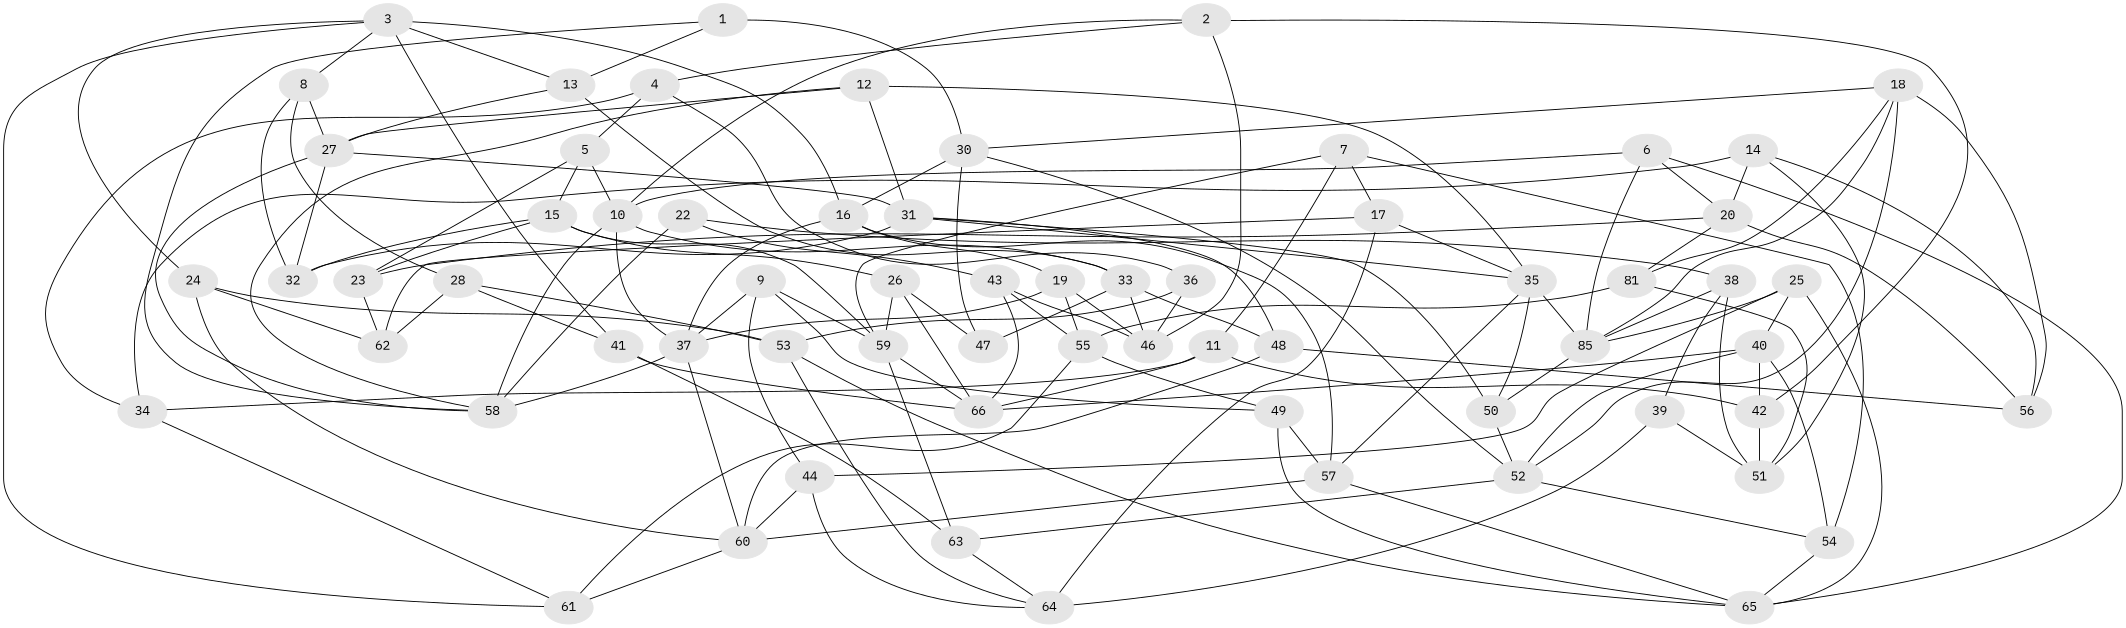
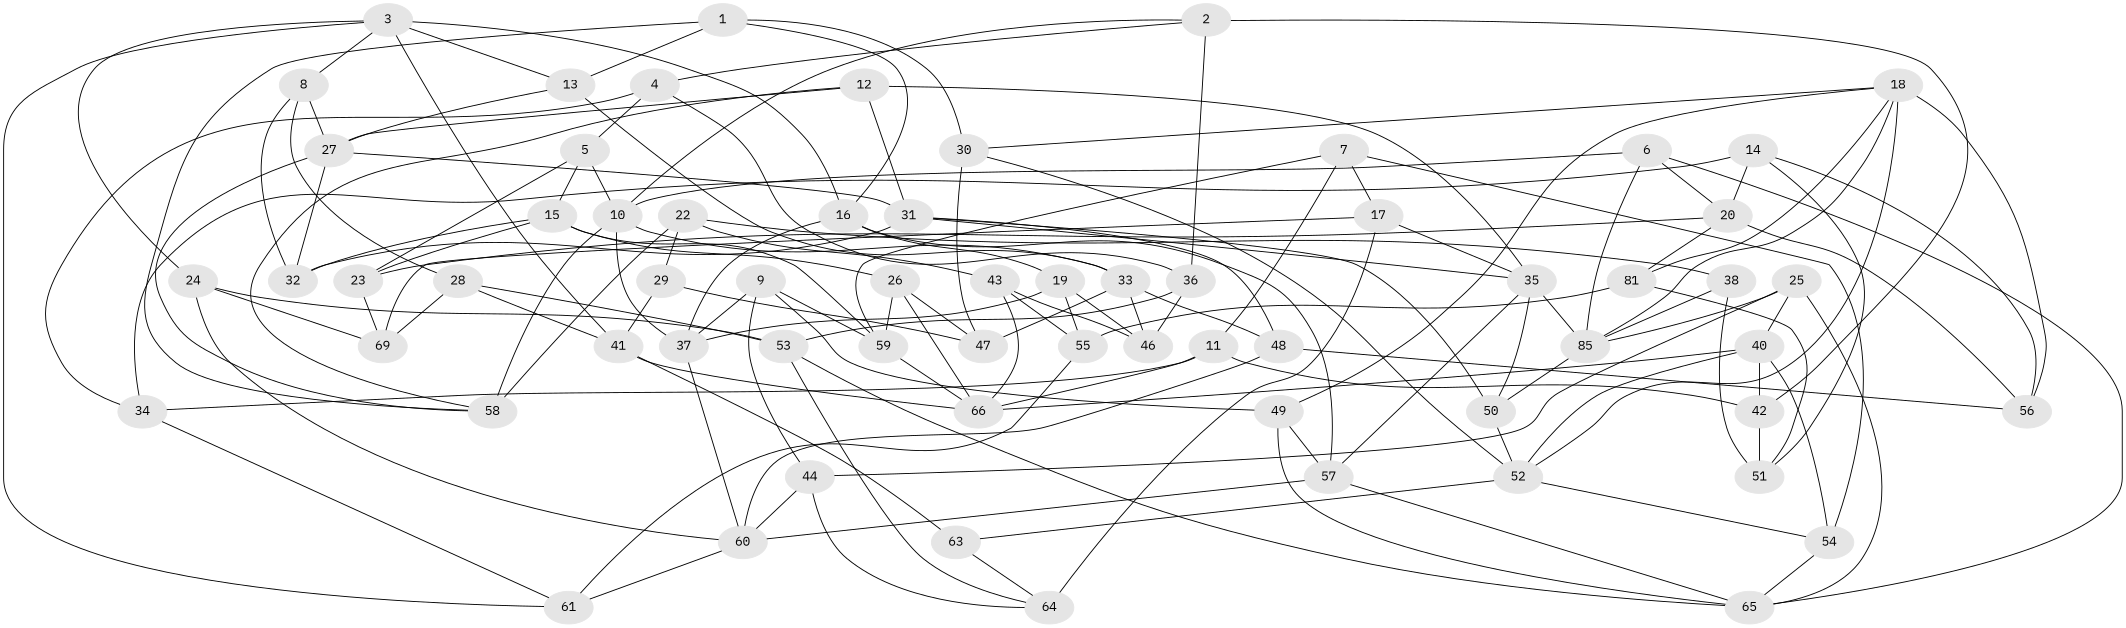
edge "30" -- "16": now "1" -- "16"
edge "2" -- "46": now "2" -- "36"
node "29": added
node "62": label "62" -> "69"
edge "55" -- "49": now "18" -- "49"
edge "37" -- "58": removed
node "39": removed
edge "59" -- "63": removed
